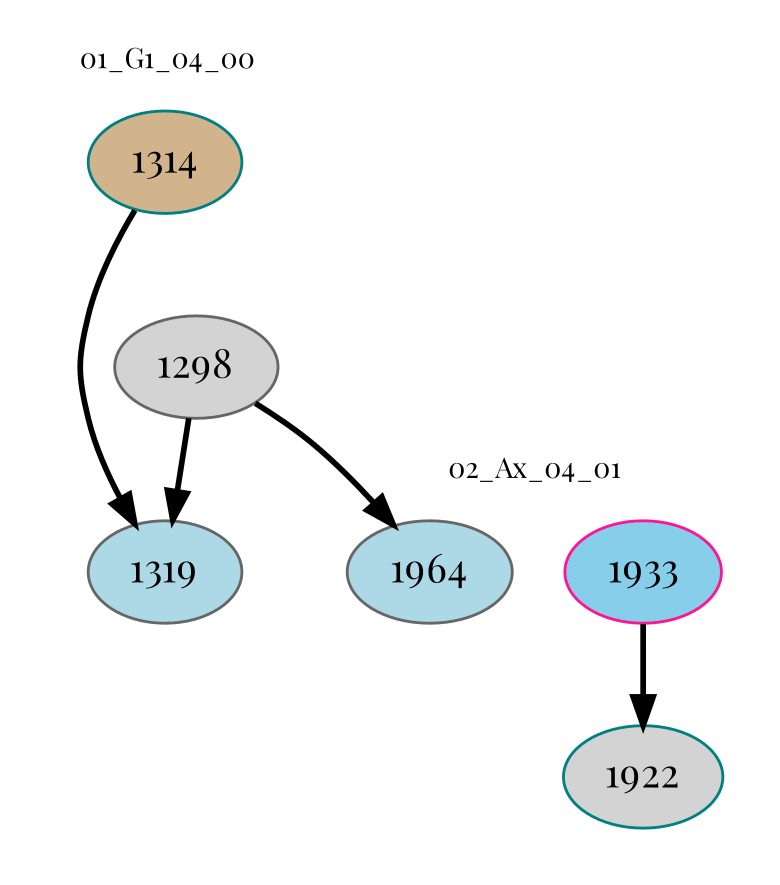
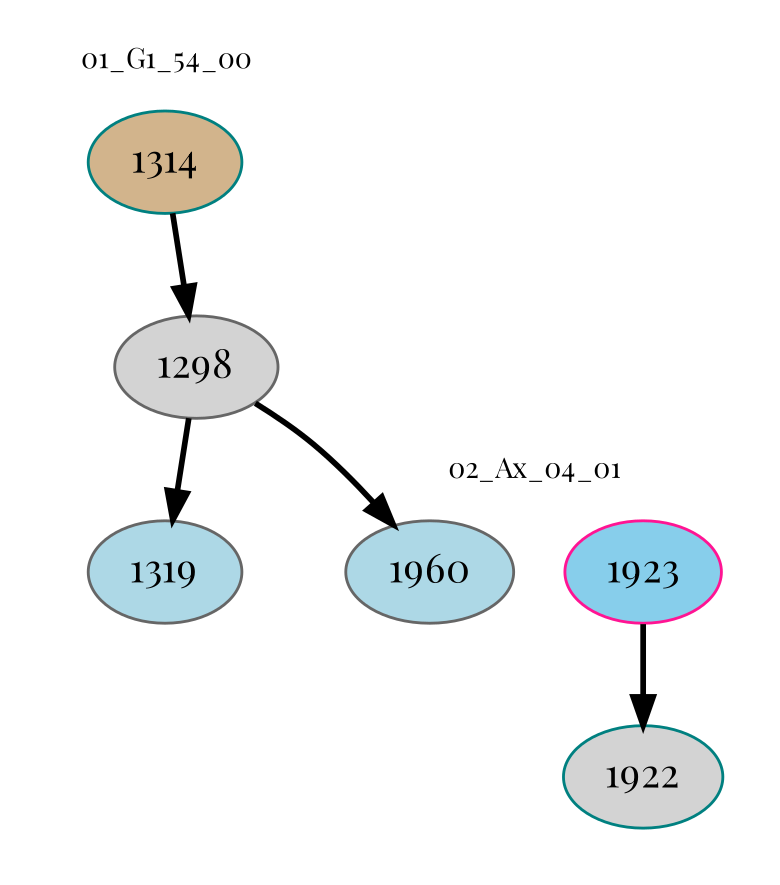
cluster "01_G1_04_00": label "01_G1_04_00" -> "01_G1_54_00"
edge "1314" -> "1319": now "1314" -> "1298"
node "1964": label "1964" -> "1960"
node "1933": label "1933" -> "1923"
